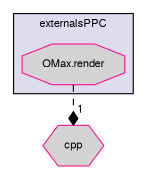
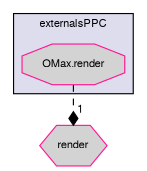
node "cpp": label "cpp" -> "render"
